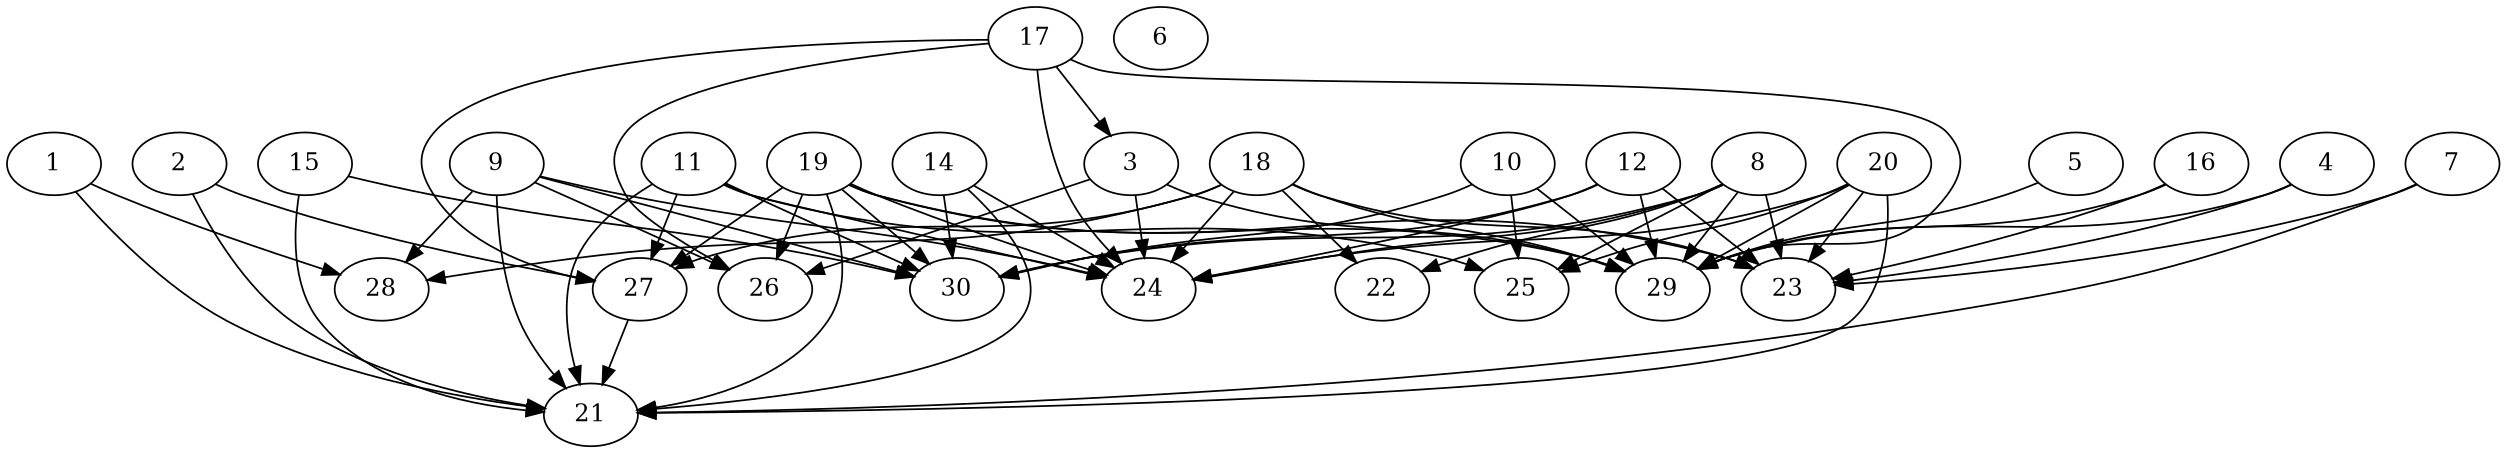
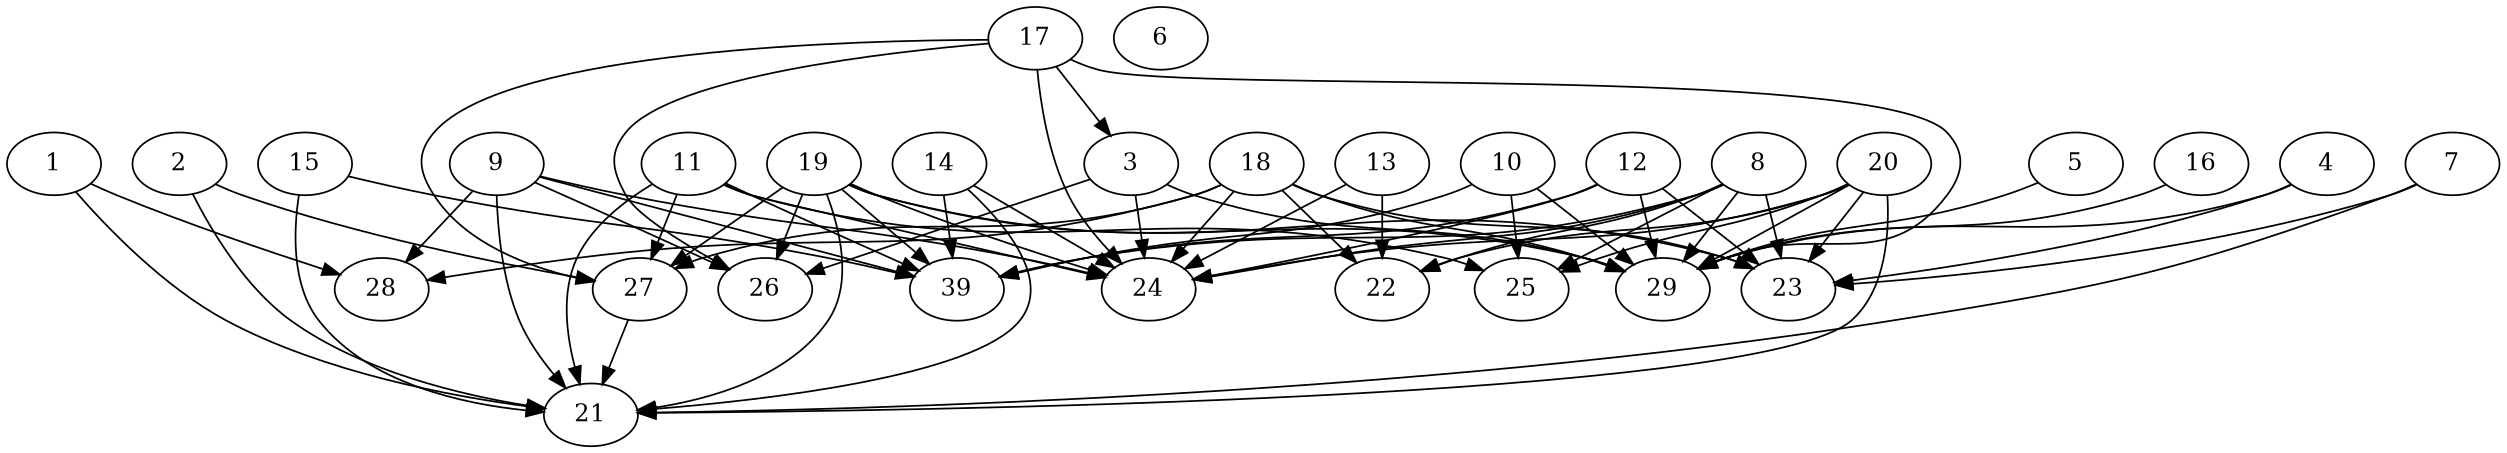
node "13": added
edge "20" -> "22": added
edge "16" -> "23": removed
node "30": label "30" -> "39"
